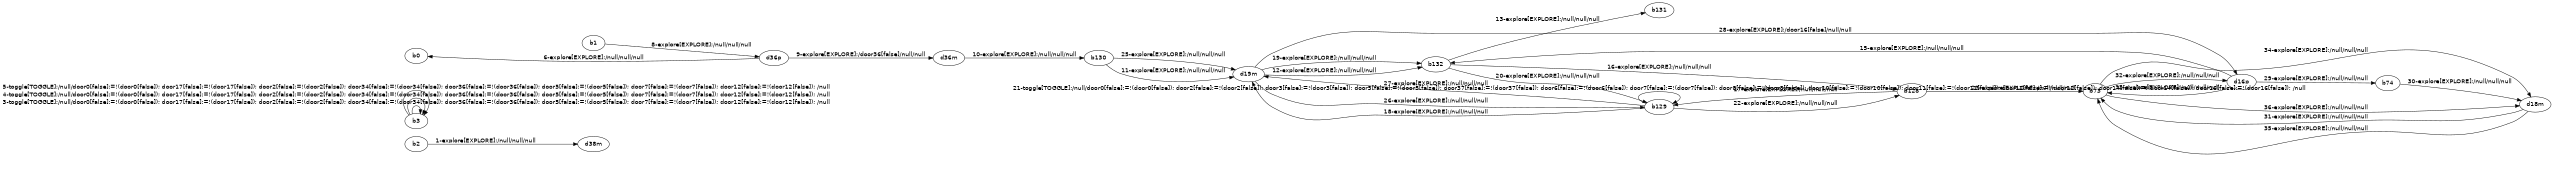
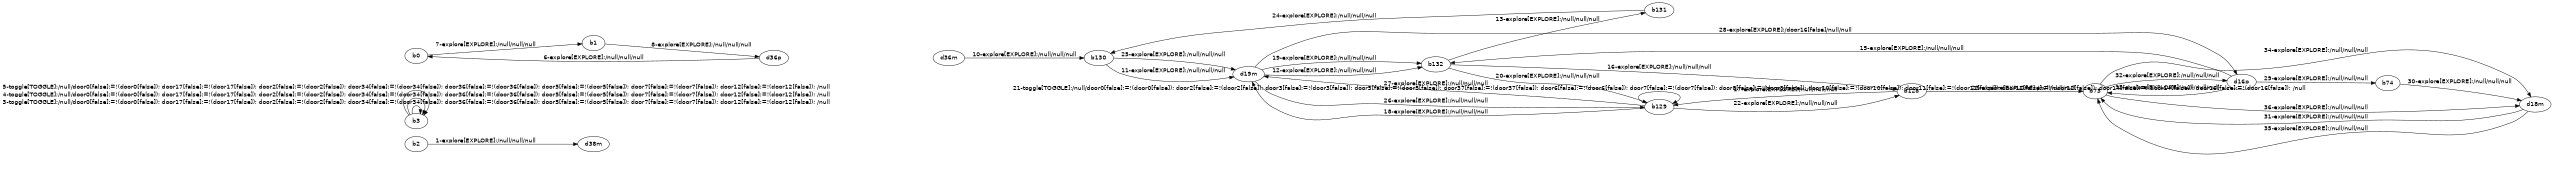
edge "b131" -> "b130": added, label "24-explore[EXPLORE];/null/null/null"
edge "b0" -> "b1": added, label "7-explore[EXPLORE];/null/null/null"
edge "d36p" -> "d36m": removed, label "9-explore[EXPLORE];/door36[false]/null/null"
